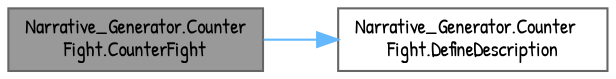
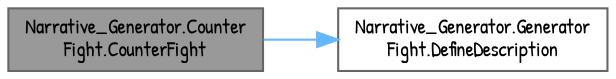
node "Narrative_Generator.Counter Fight.DefineDescription": label "Narrative_Generator.Counter Fight.DefineDescription" -> "Narrative_Generator.Generator Fight.DefineDescription"
